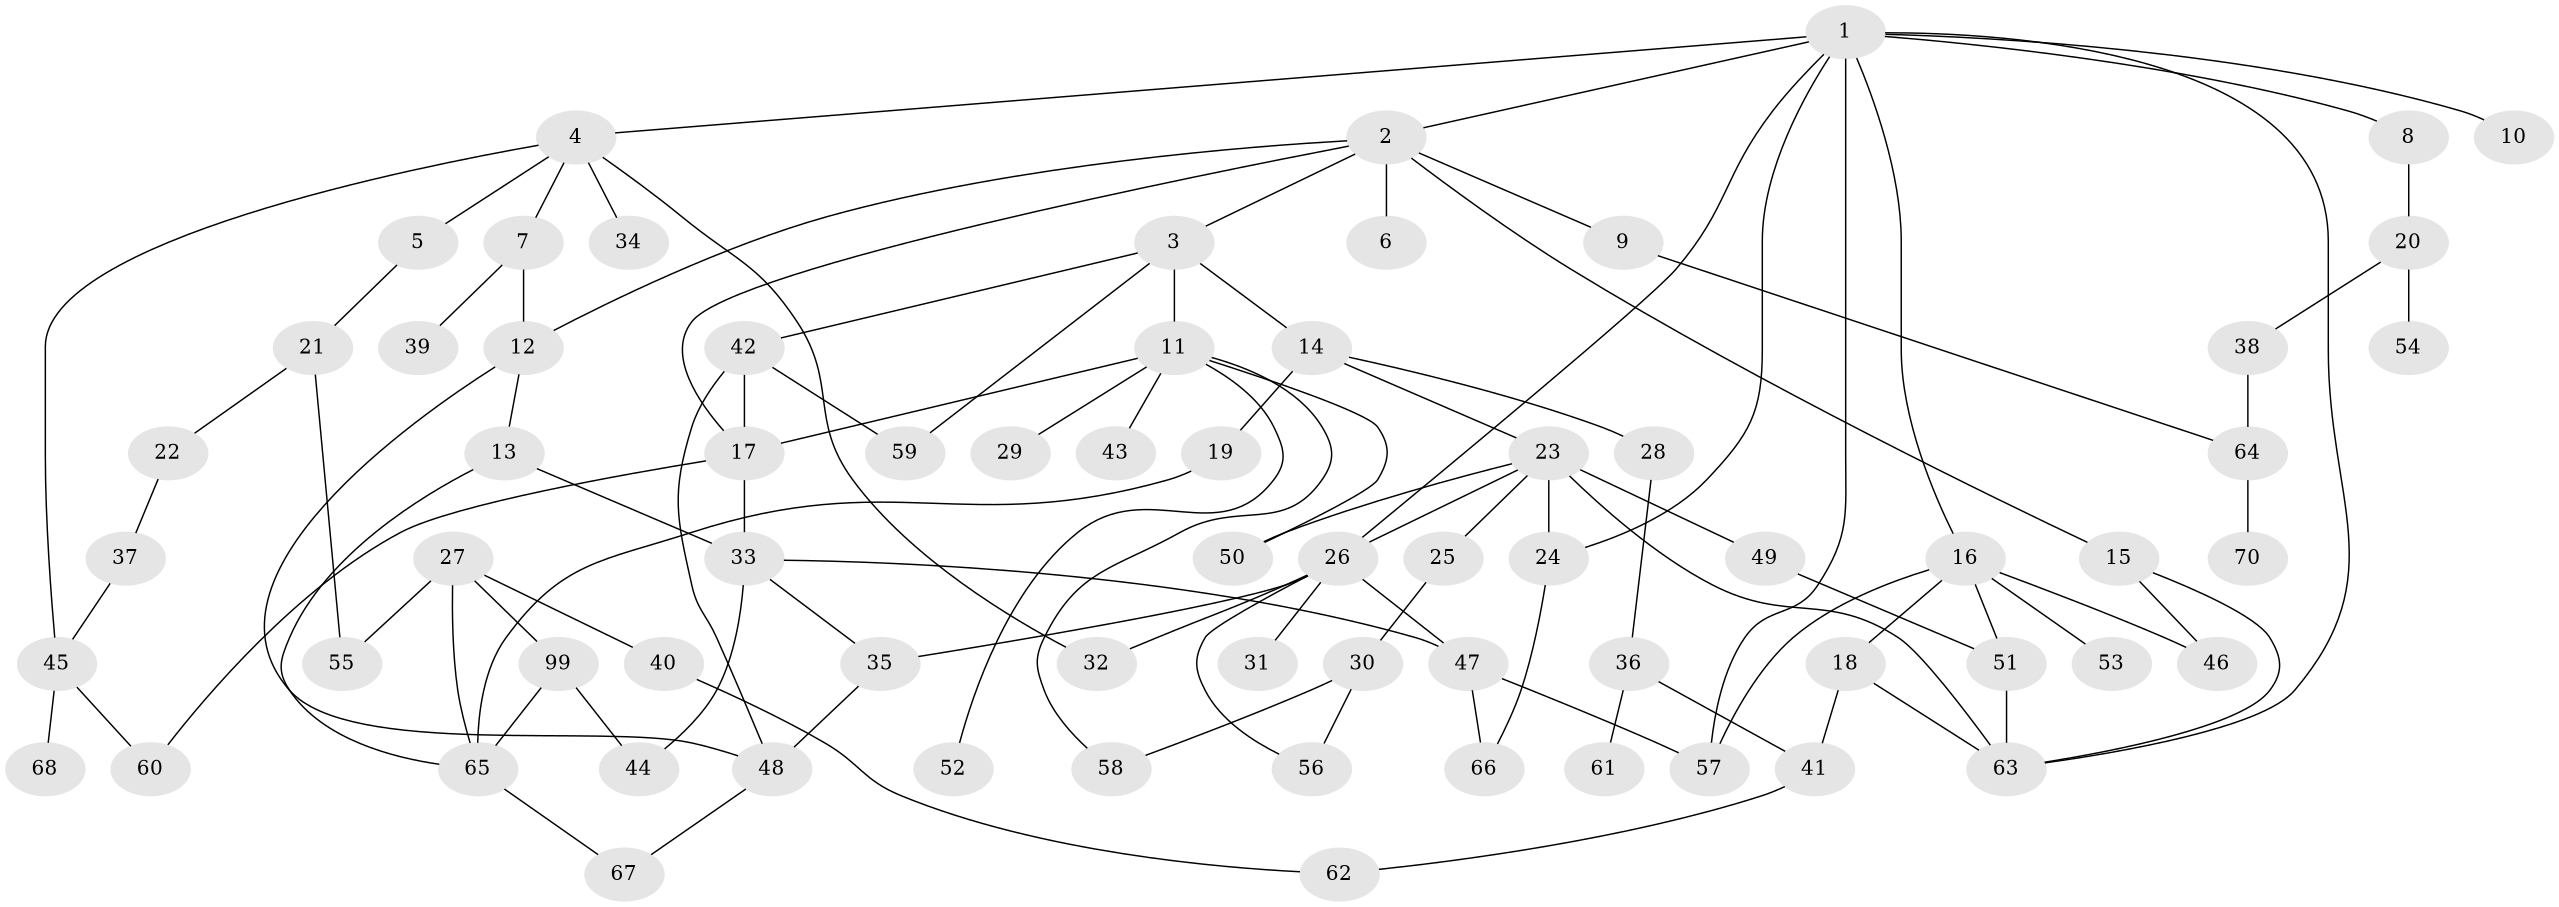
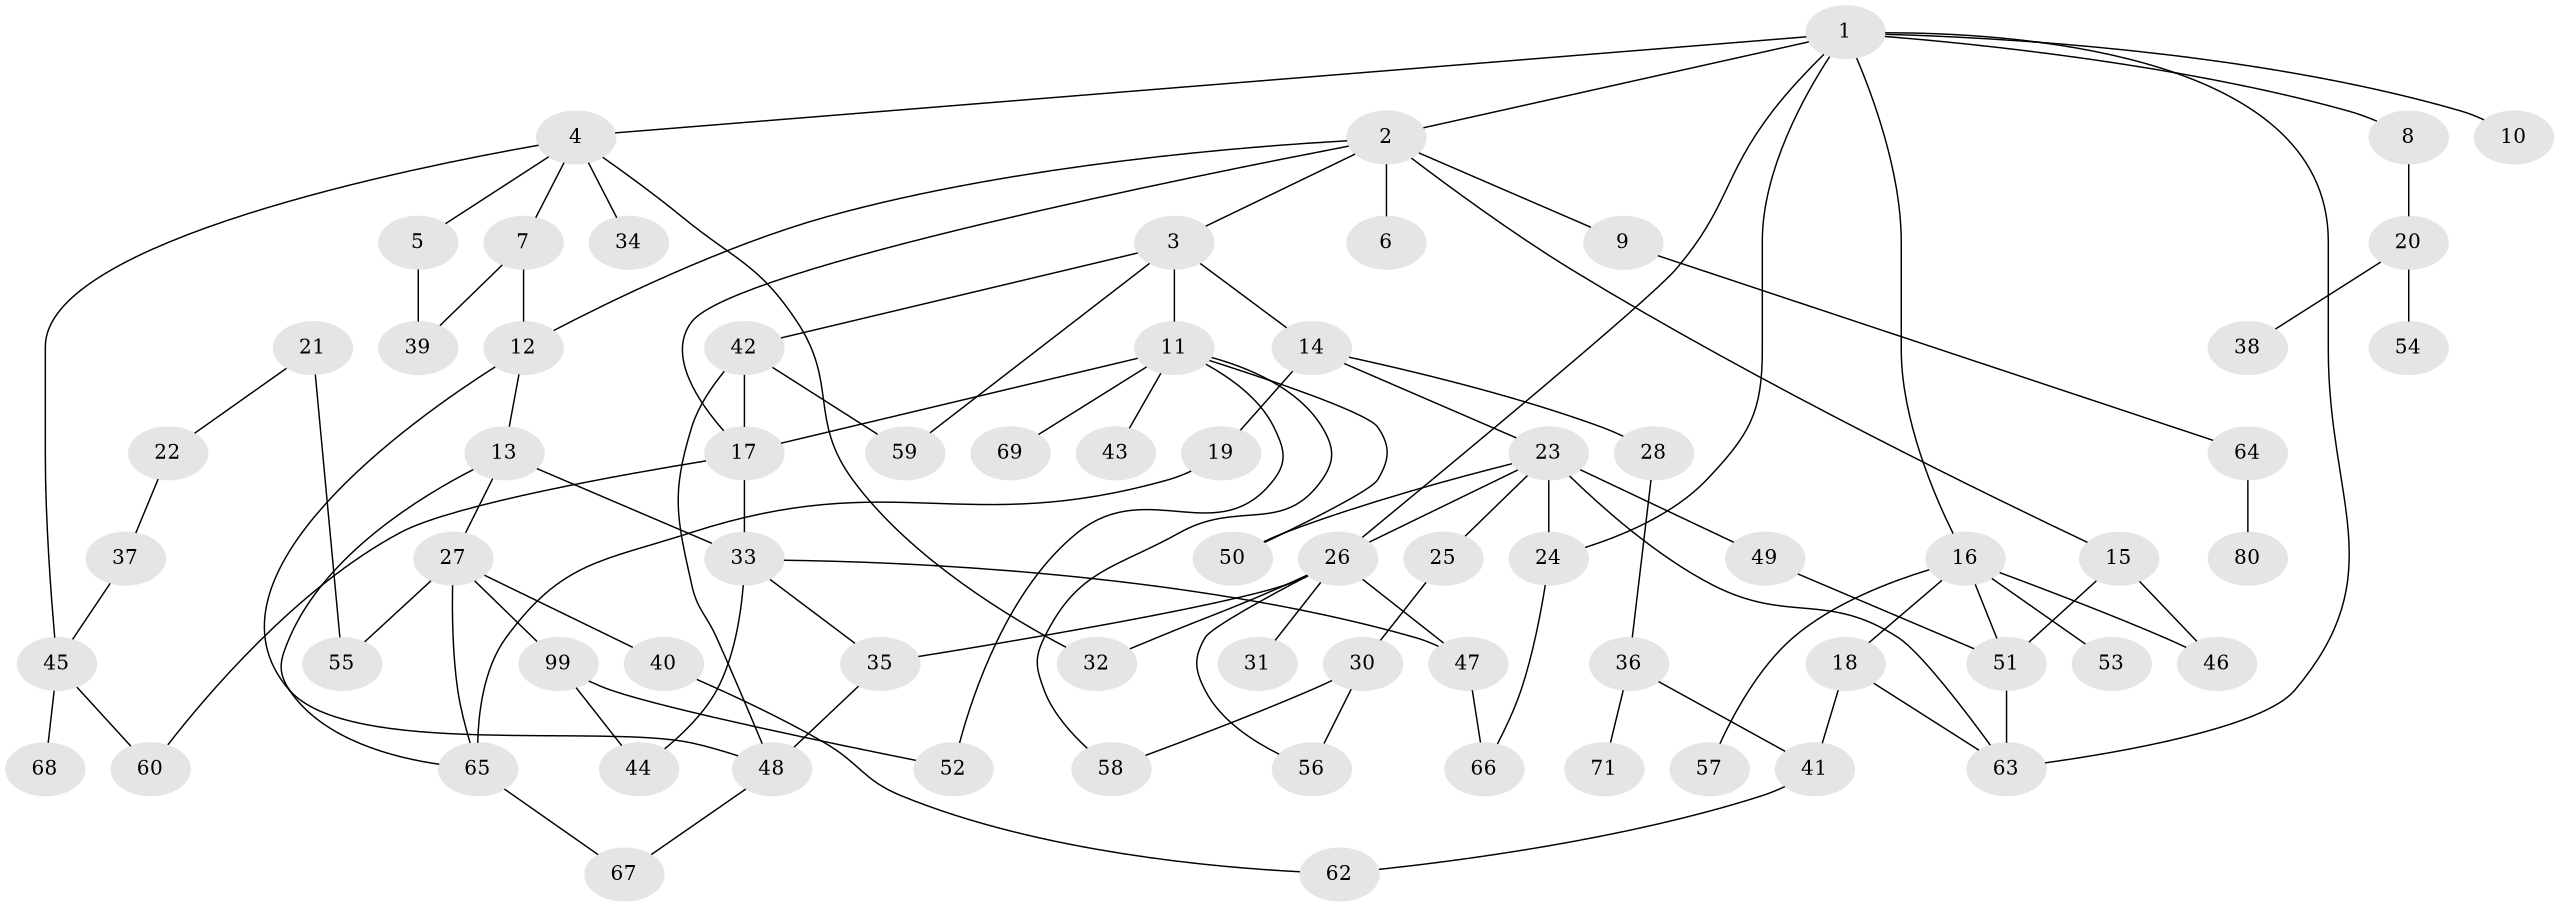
edge "5" -- "21": now "5" -- "39"
edge "38" -- "64": removed
edge "1" -- "57": removed
node "29": label "29" -> "69"
edge "13" -- "27": added
node "70": label "70" -> "80"
edge "15" -- "63": now "15" -- "51"
edge "47" -- "57": removed
edge "99" -- "65": now "99" -- "52"
node "61": label "61" -> "71"
